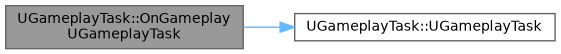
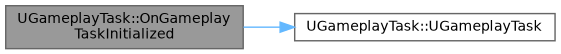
node "UGameplayTask::OnGameplay UGameplayTask": label "UGameplayTask::OnGameplay UGameplayTask" -> "UGameplayTask::OnGameplay TaskInitialized"
